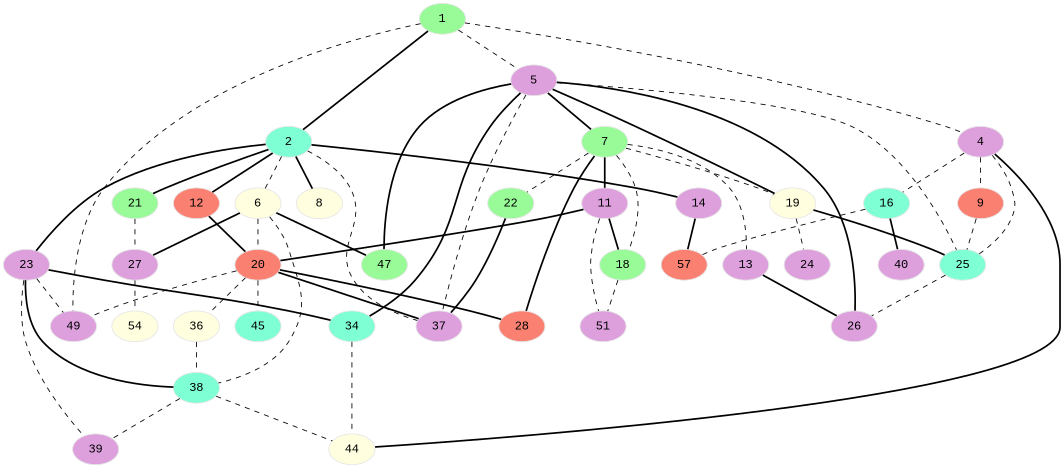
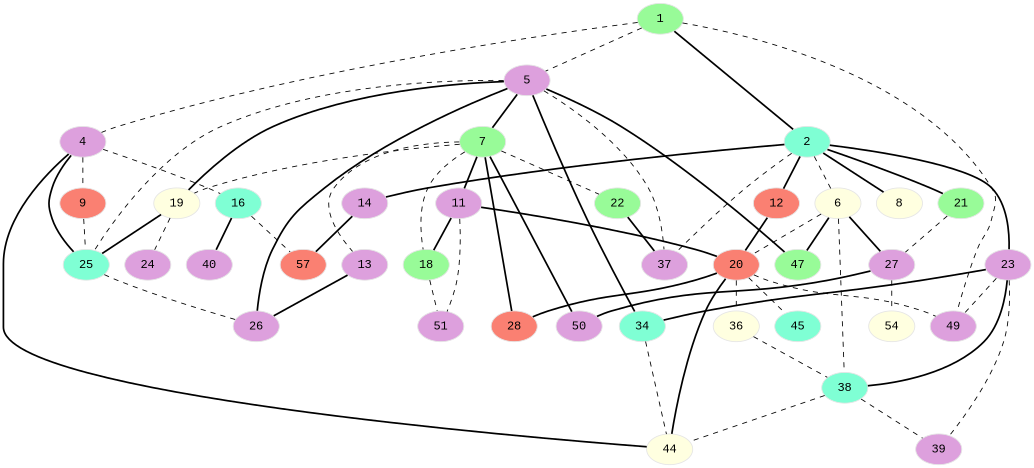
edge "4" -- "25": style dashed -> bold
edge "20" -- "37": now "20" -- "44"
node "50": added
